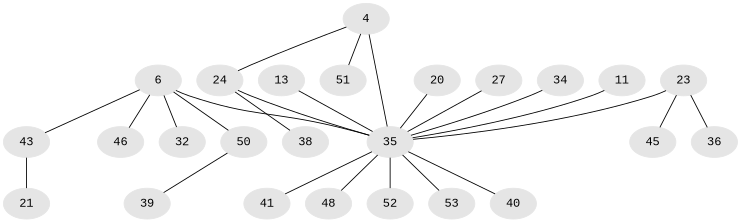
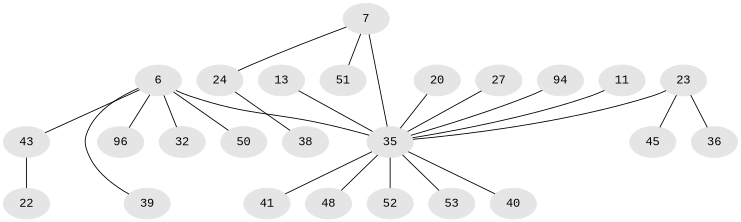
node "4": label "4" -> "7"
node "34": label "34" -> "94"
edge "24" -- "35": removed
node "46": label "46" -> "96"
edge "50" -- "39": now "6" -- "39"
node "21": label "21" -> "22"
